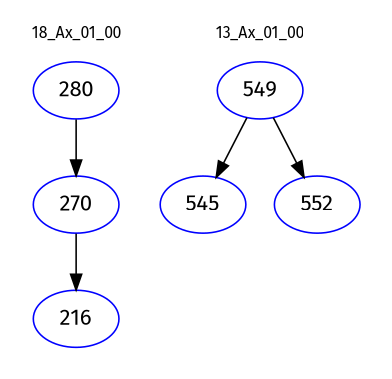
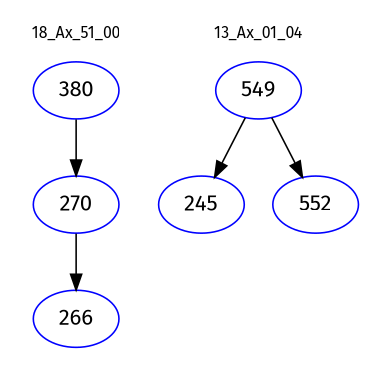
cluster "18_Ax_01_00": label "18_Ax_01_00" -> "18_Ax_51_00"
cluster "13_Ax_01_00": label "13_Ax_01_00" -> "13_Ax_01_04"
node "280": label "280" -> "380"
node "545": label "545" -> "245"
node "216": label "216" -> "266"
